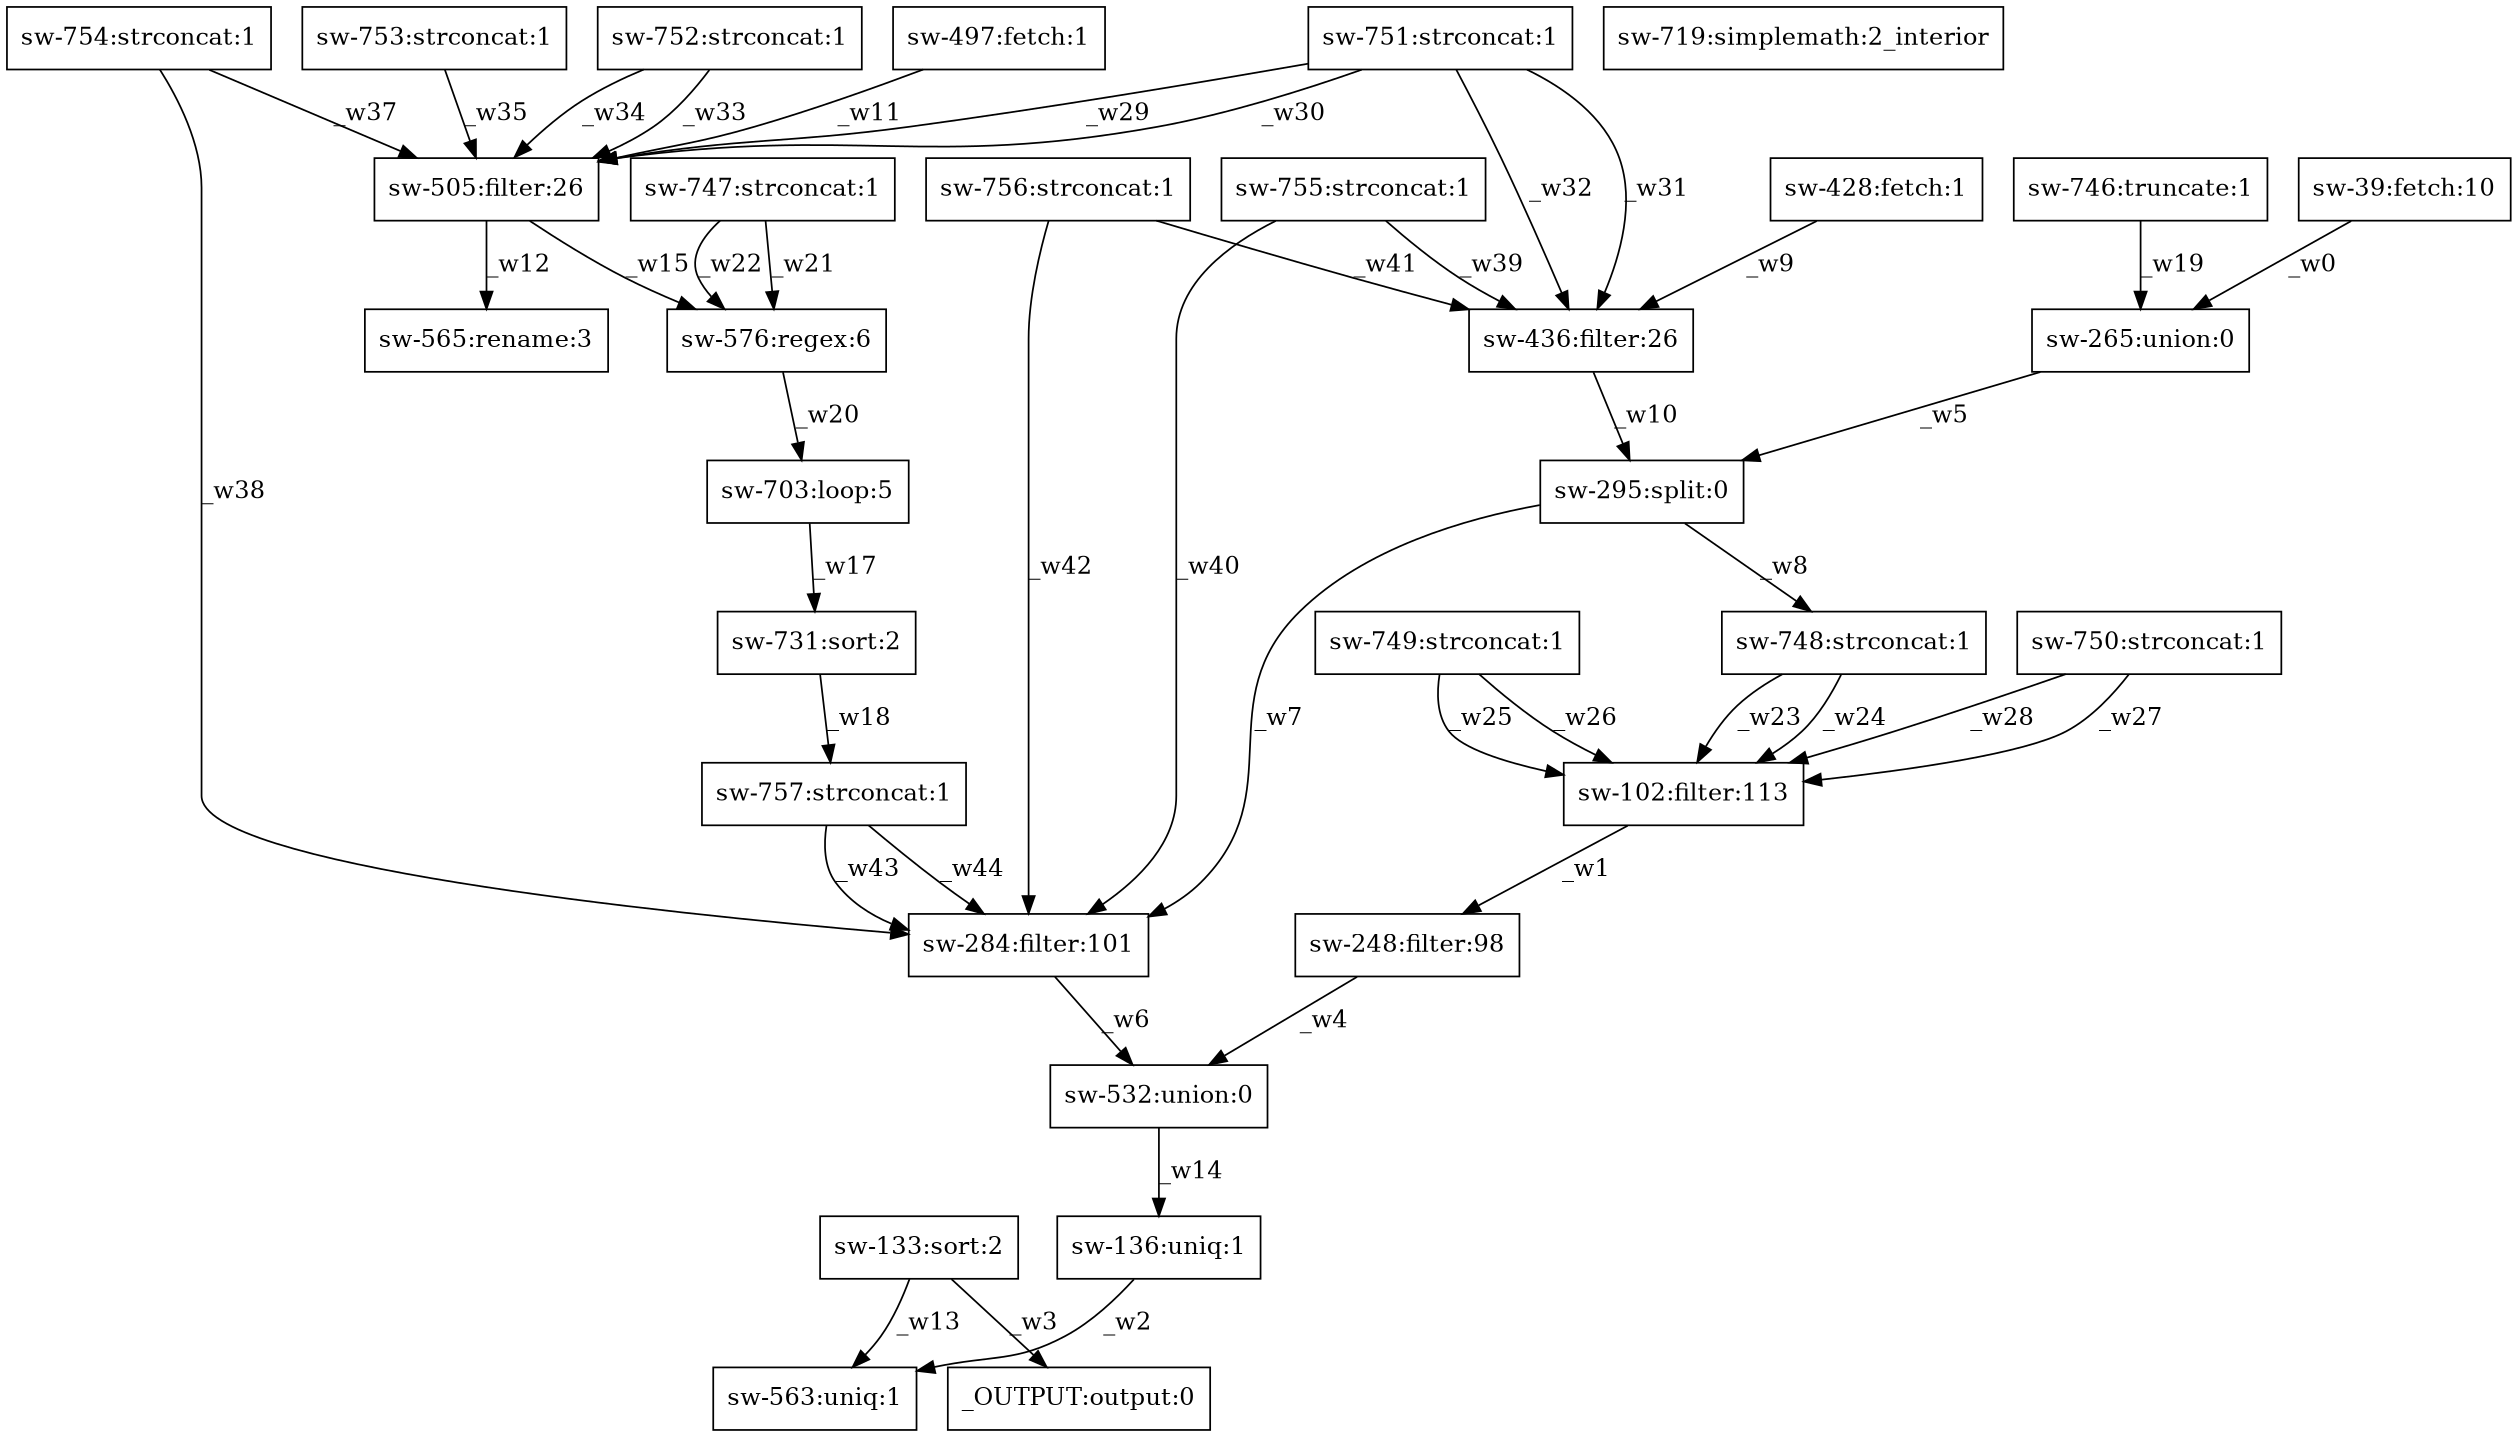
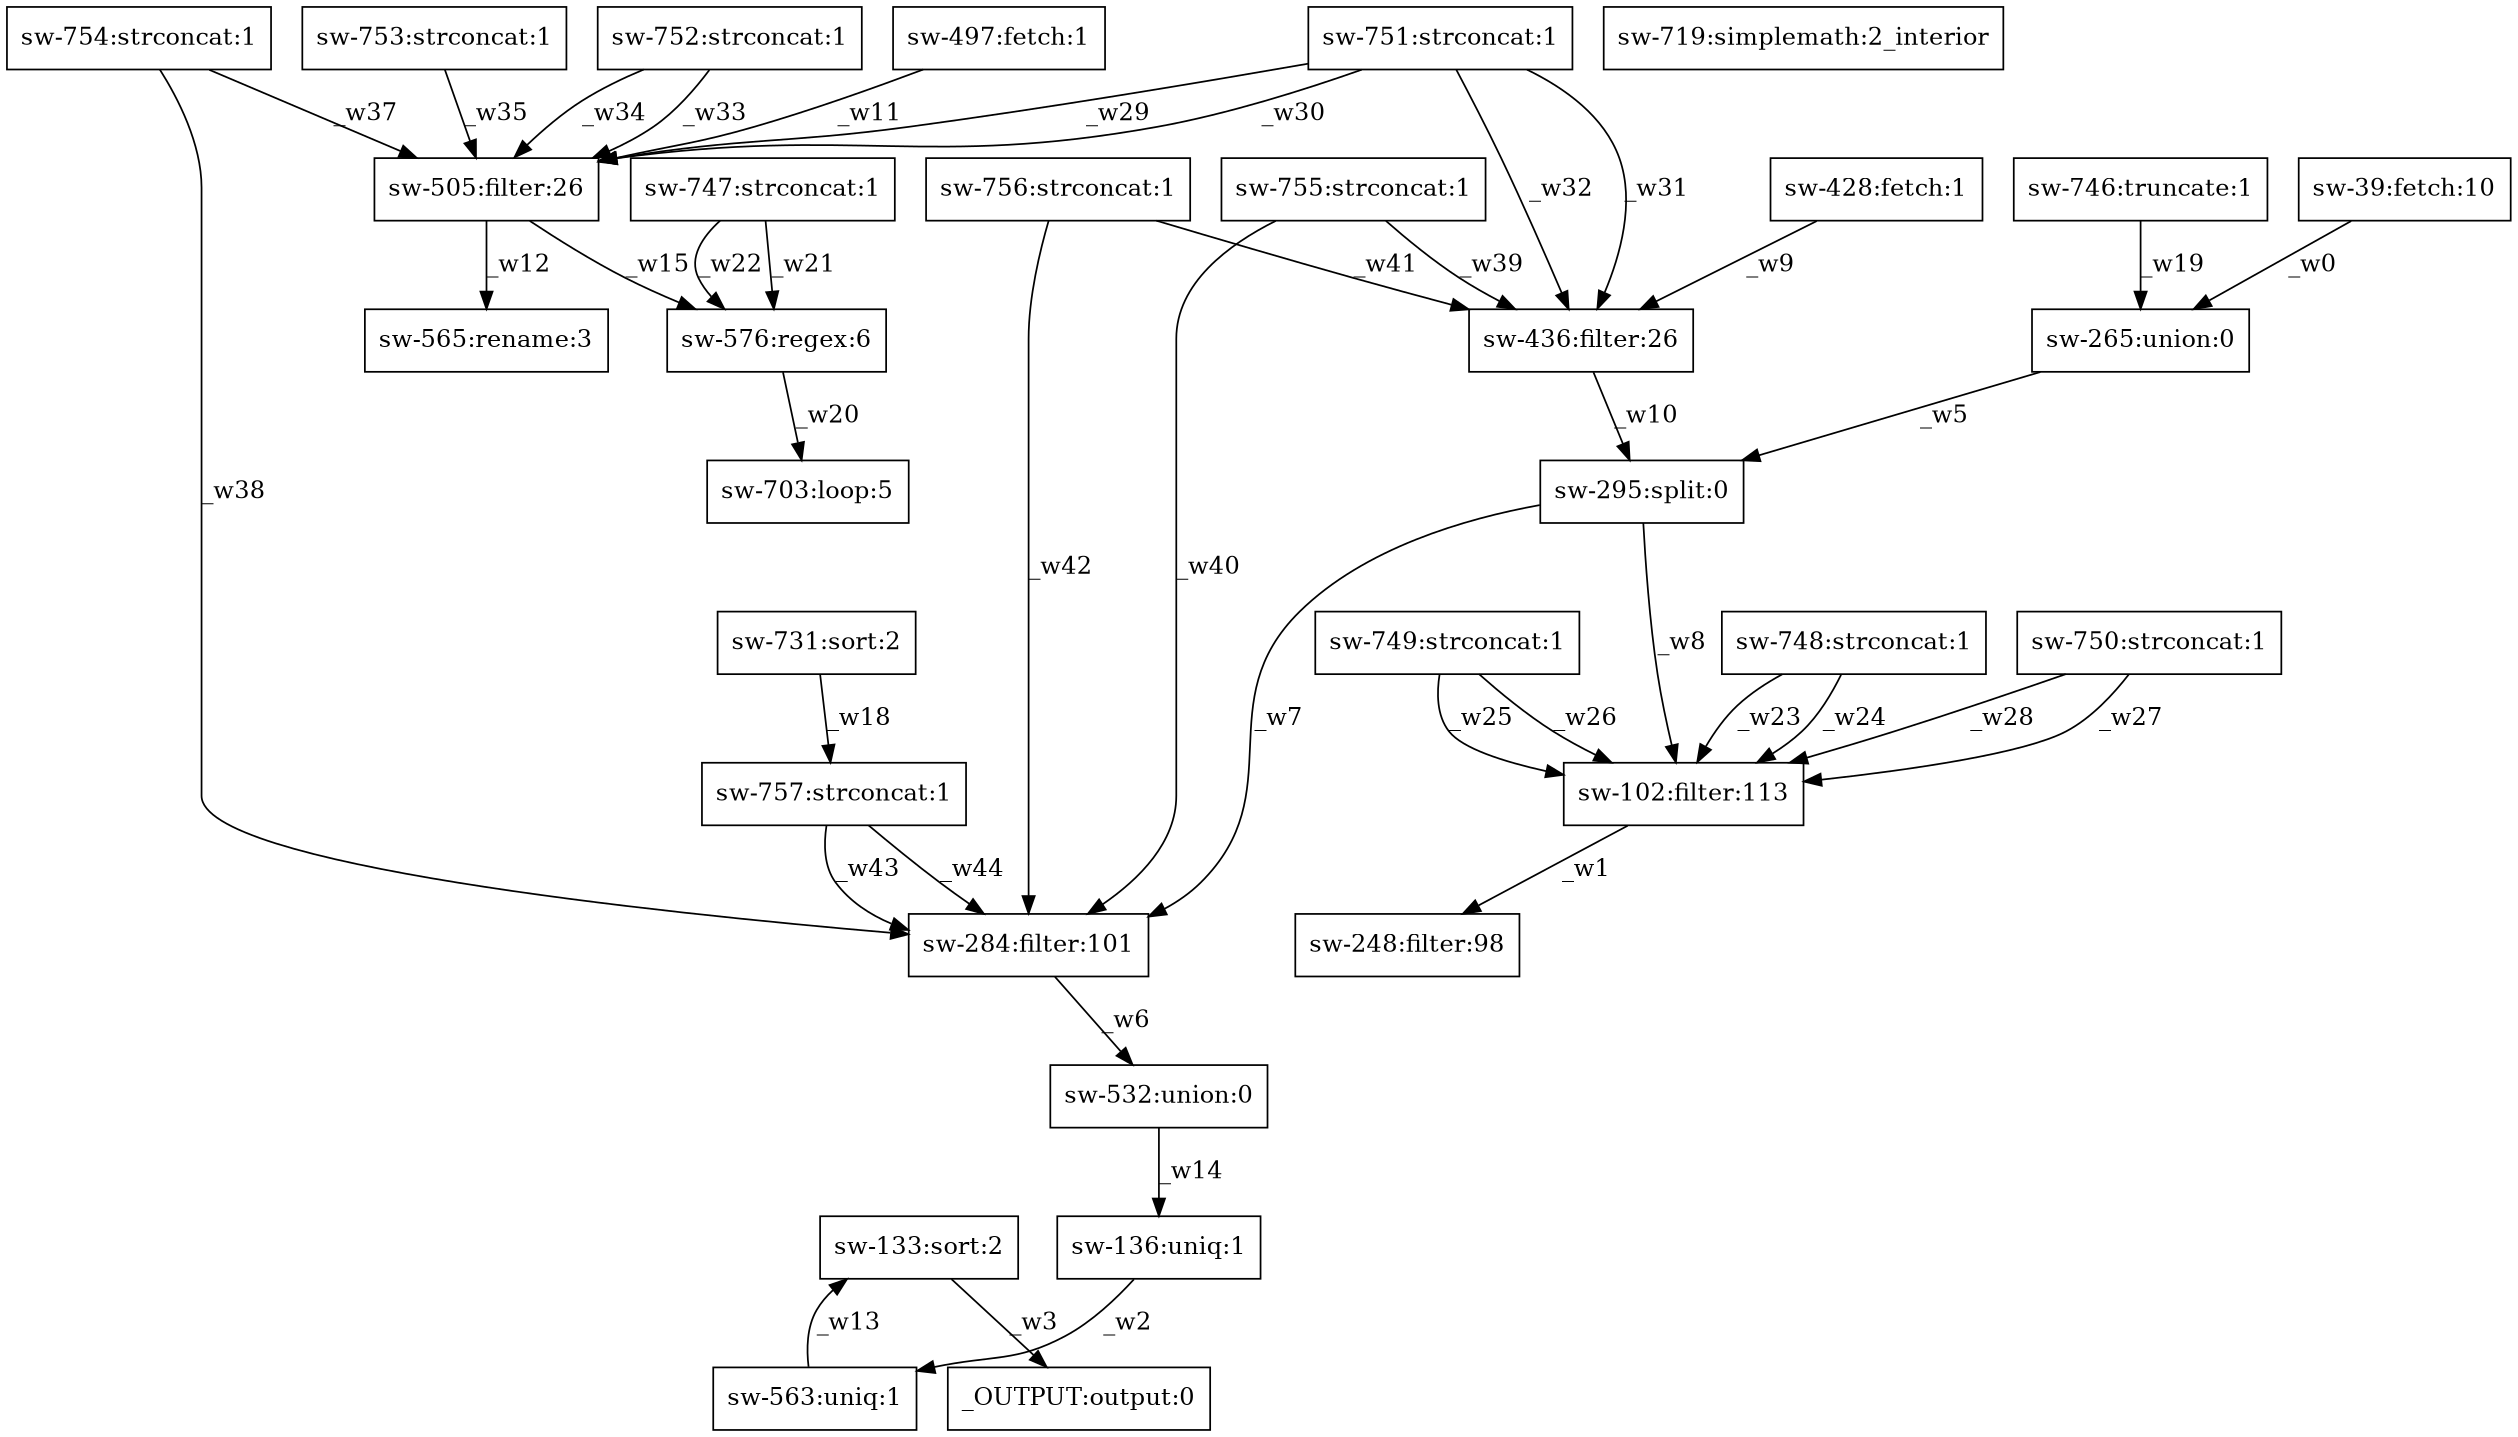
edge "sw-703:loop:5" -> "sw-731:sort:2": removed, label "_w17"
edge "sw-295:split:0" -> "sw-748:strconcat:1": now "sw-295:split:0" -> "sw-102:filter:113"
edge "sw-248:filter:98" -> "sw-532:union:0": removed, label "_w4"
edge "sw-133:sort:2" -> "sw-563:uniq:1": reversed
